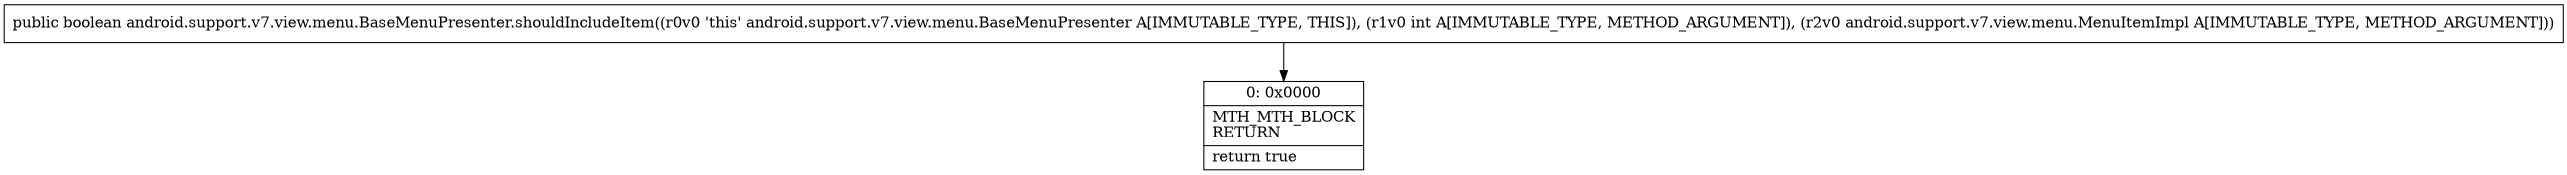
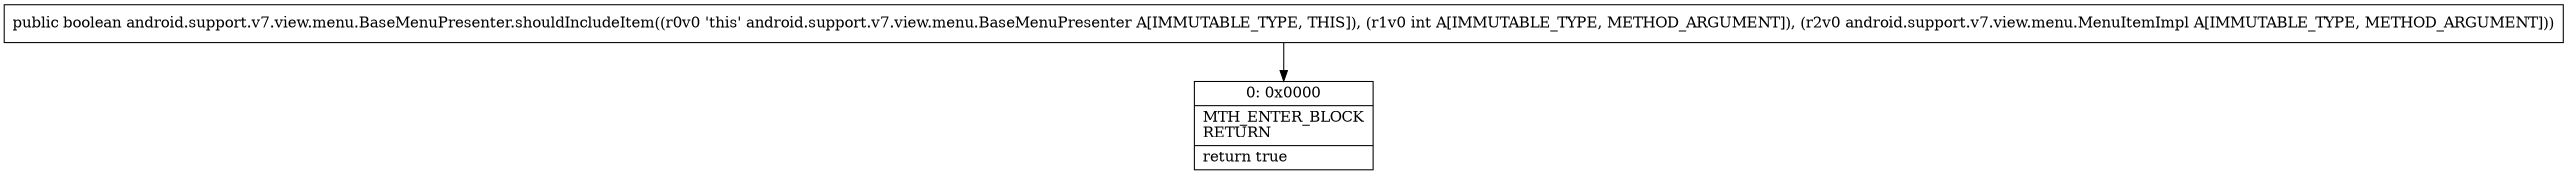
node "0: 0x0000": text "MTH_MTH_BLOCK" -> "MTH_ENTER_BLOCK"
